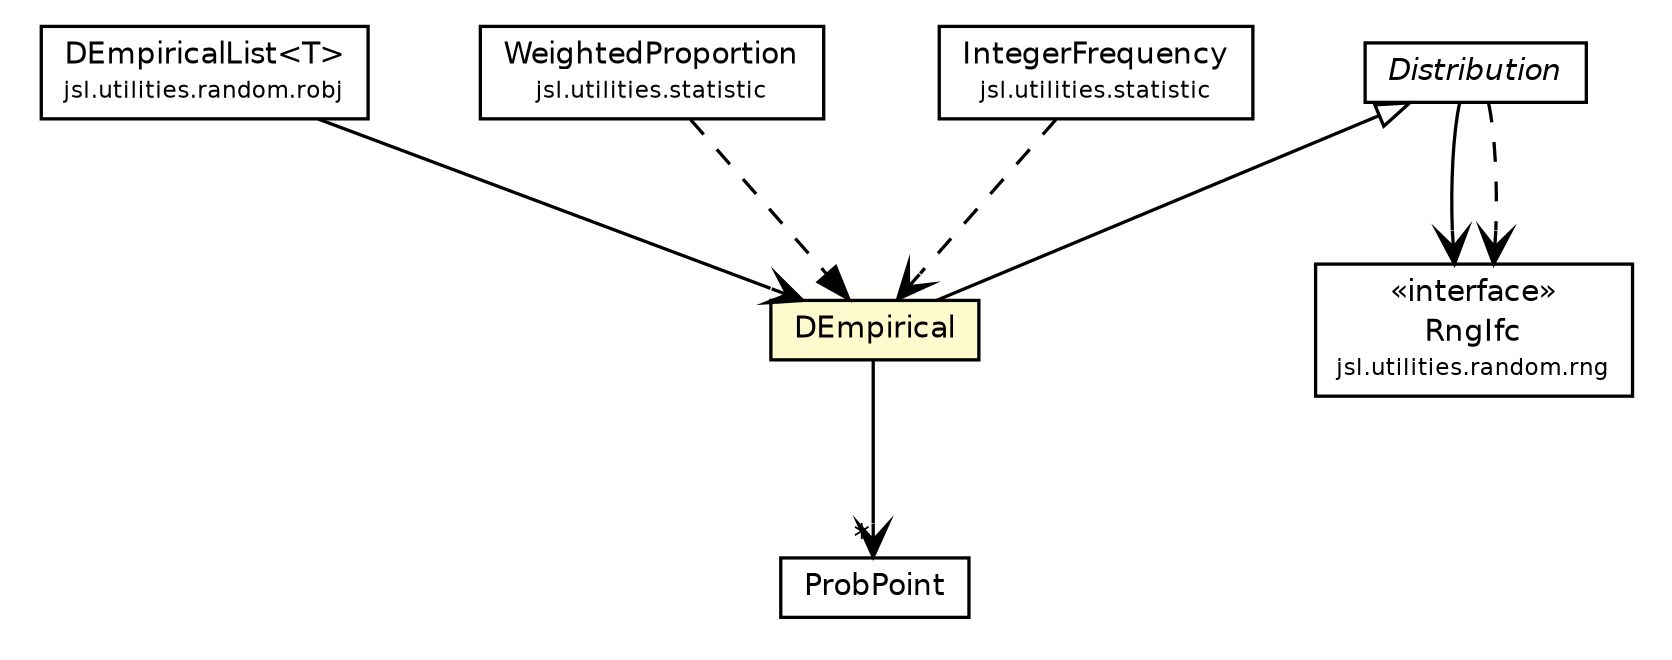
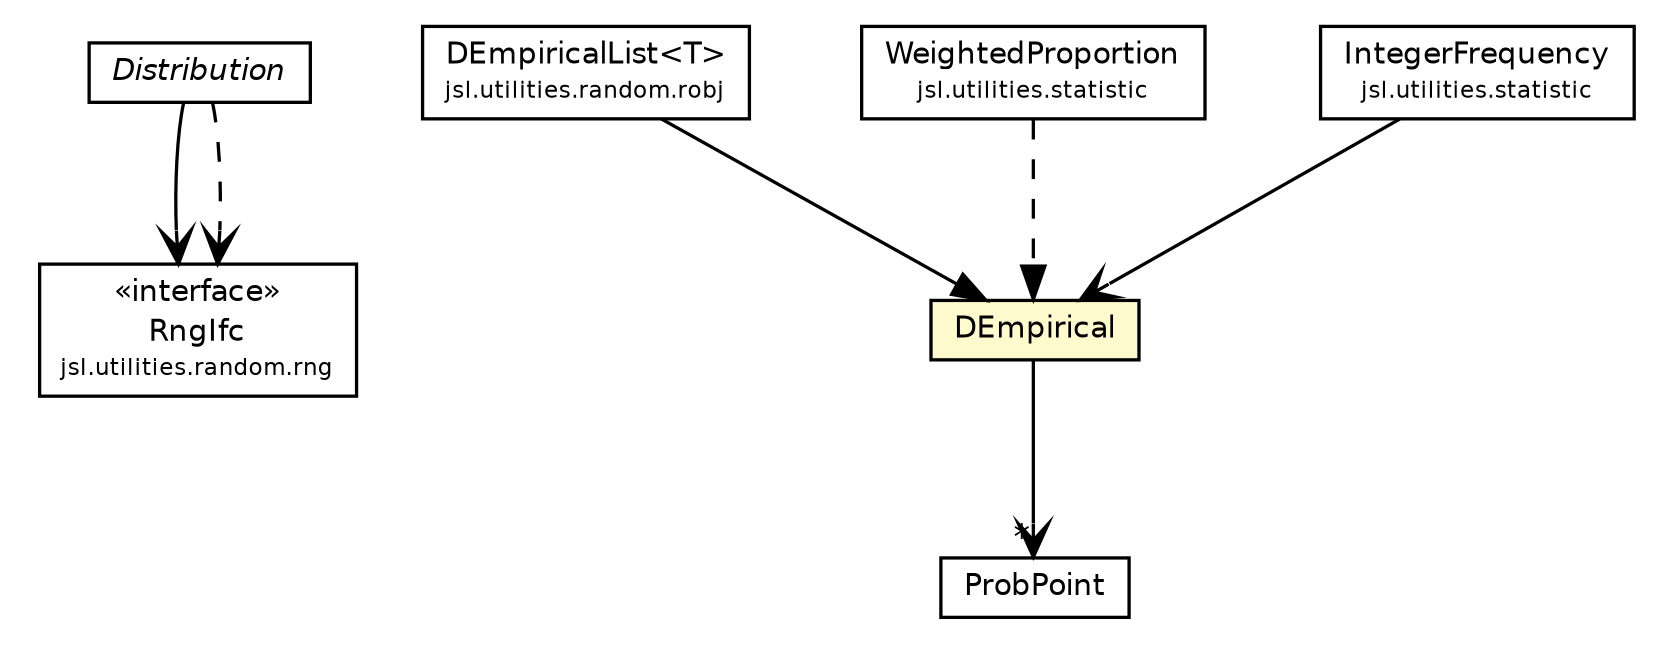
edge "IntegerFrequency" -> "DEmpirical": style dashed -> solid
edge "DEmpiricalList<T>" -> "DEmpirical": arrowhead open -> normal
edge "DEmpirical" -> "Distribution": removed
